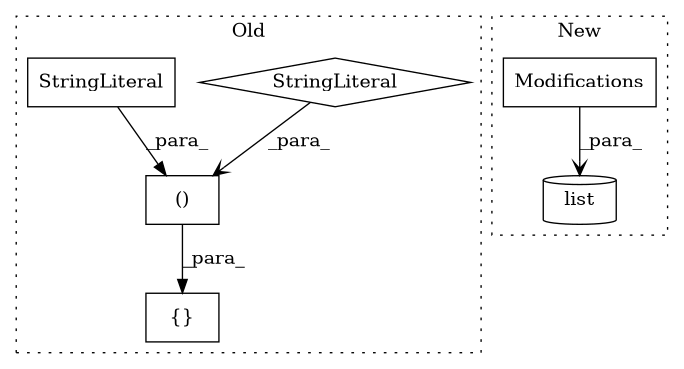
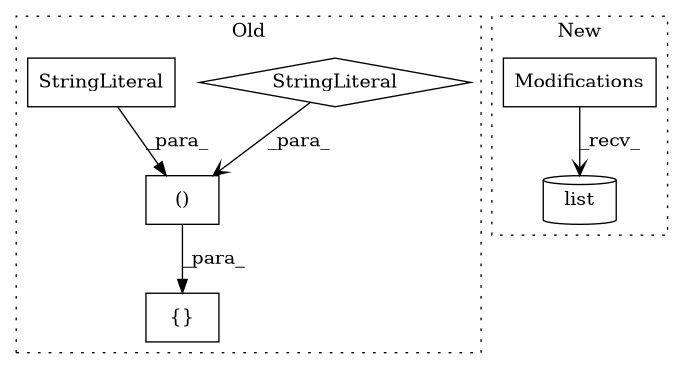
edge "Modifications" -> "list": label "_para_" -> "_recv_"
